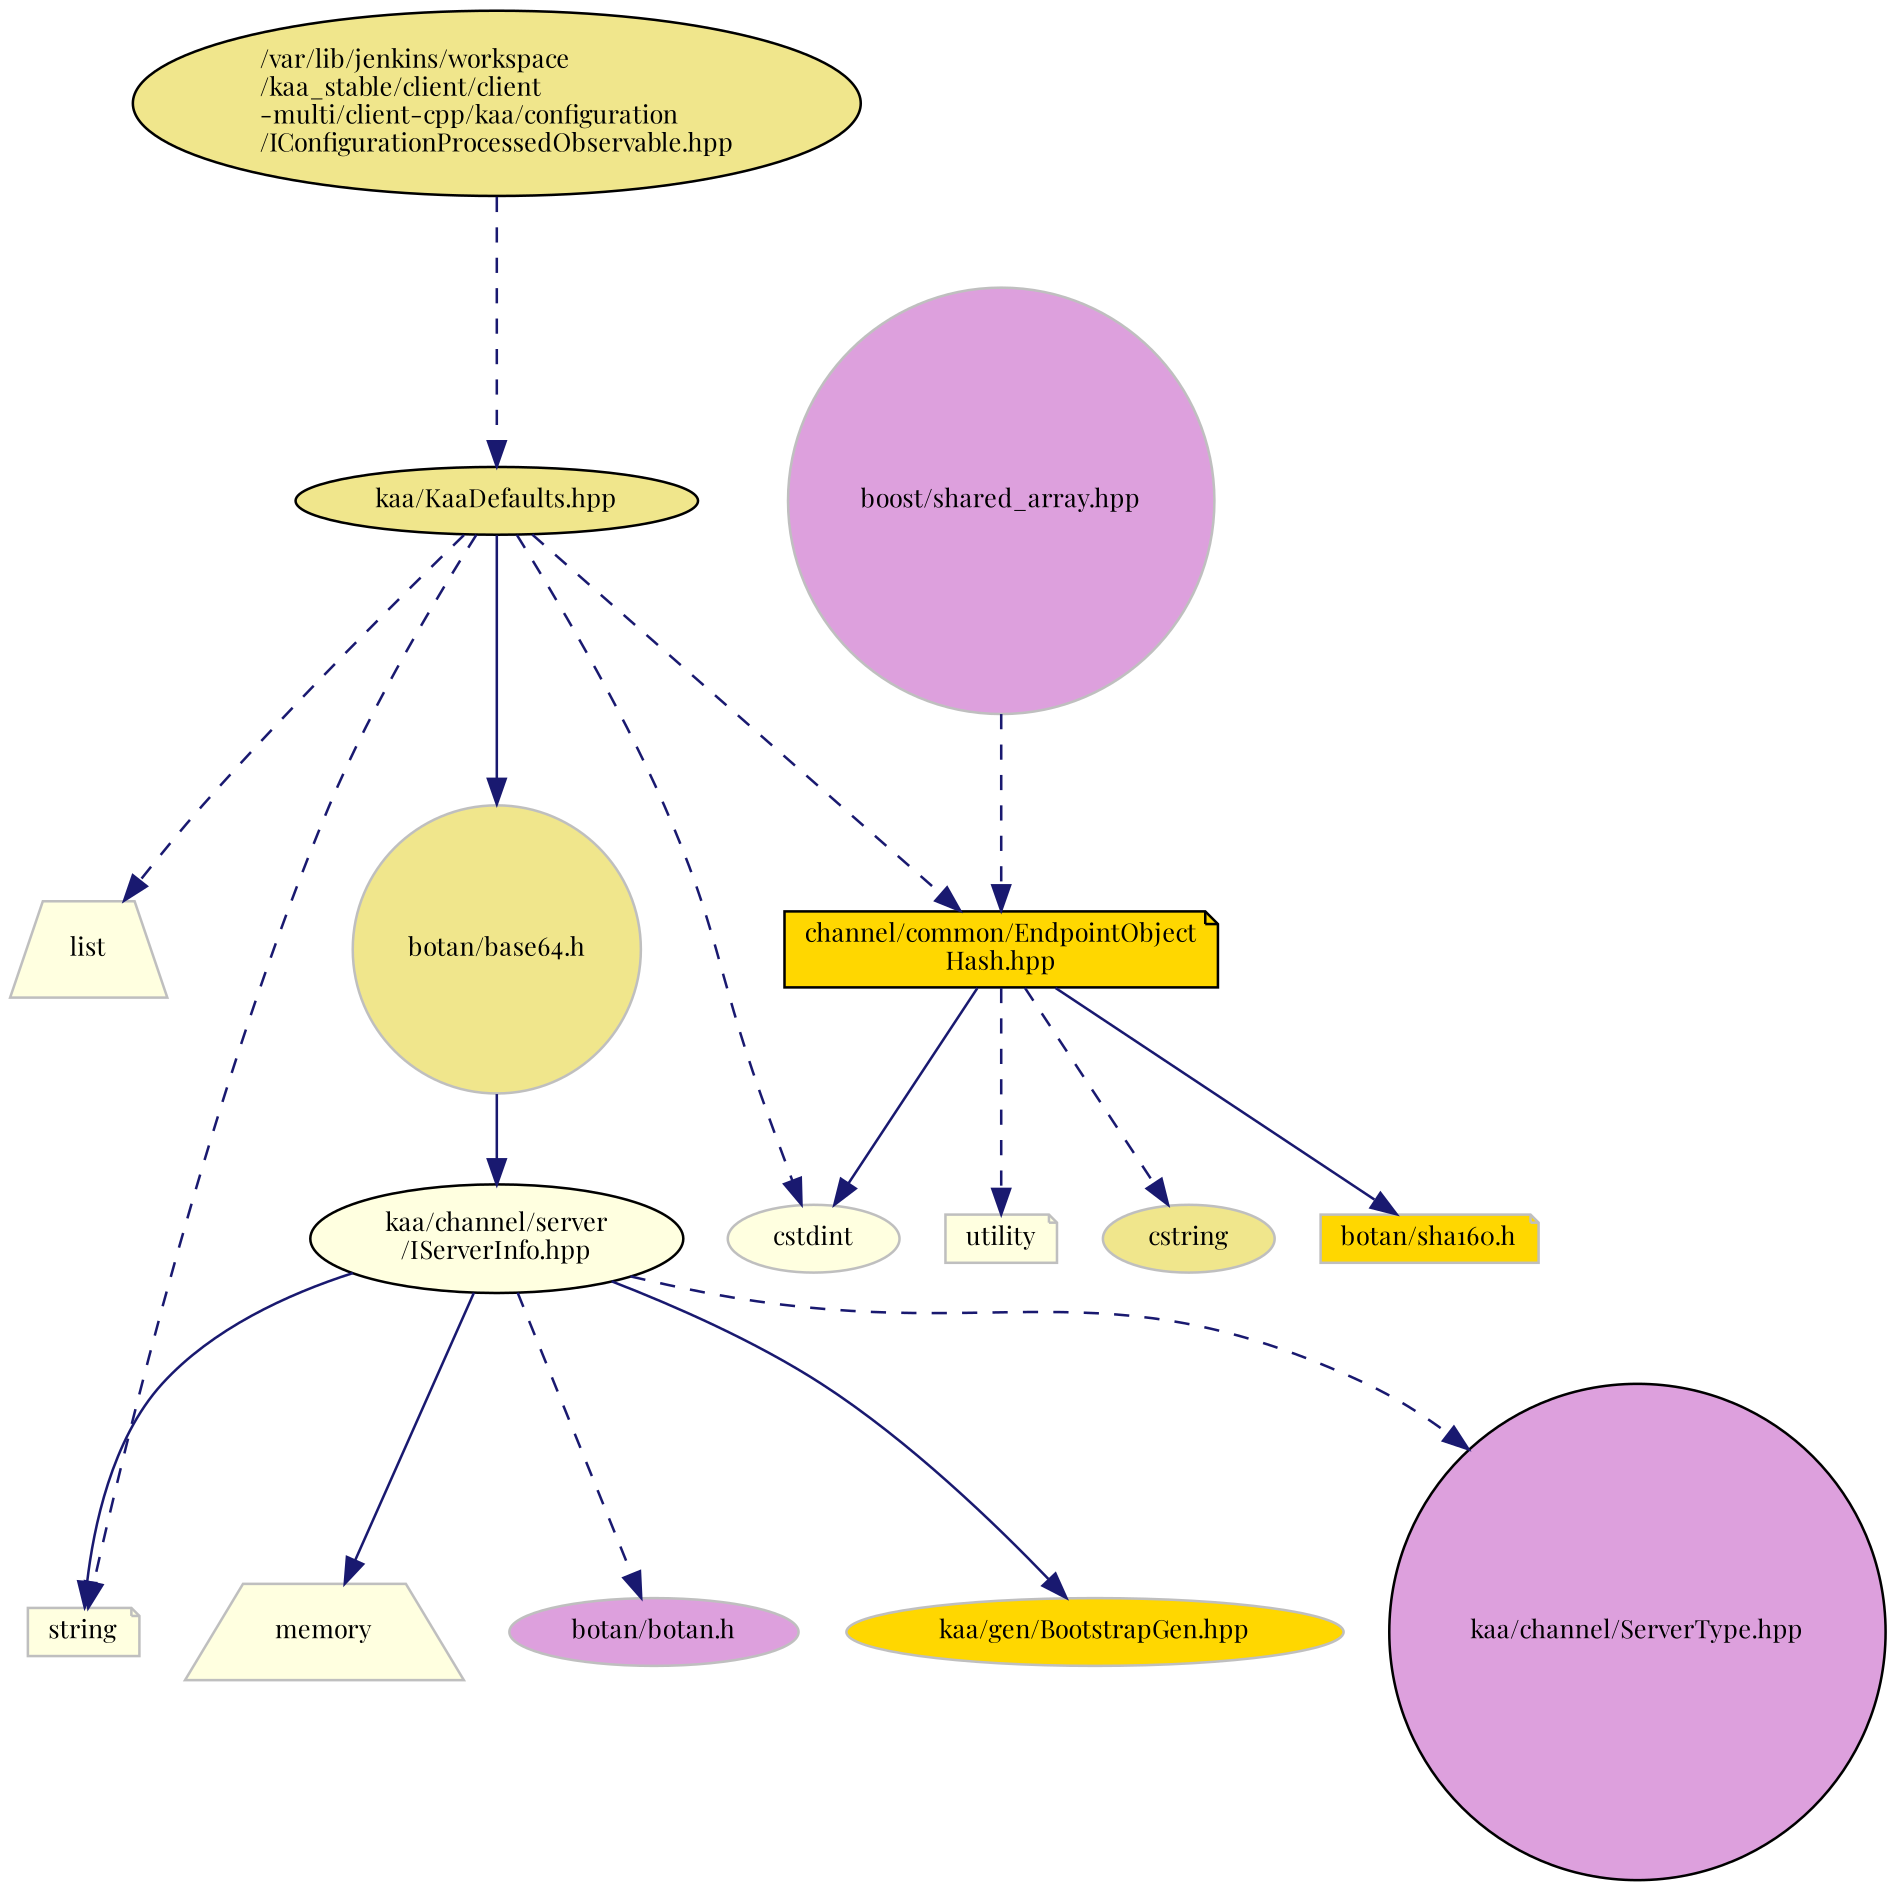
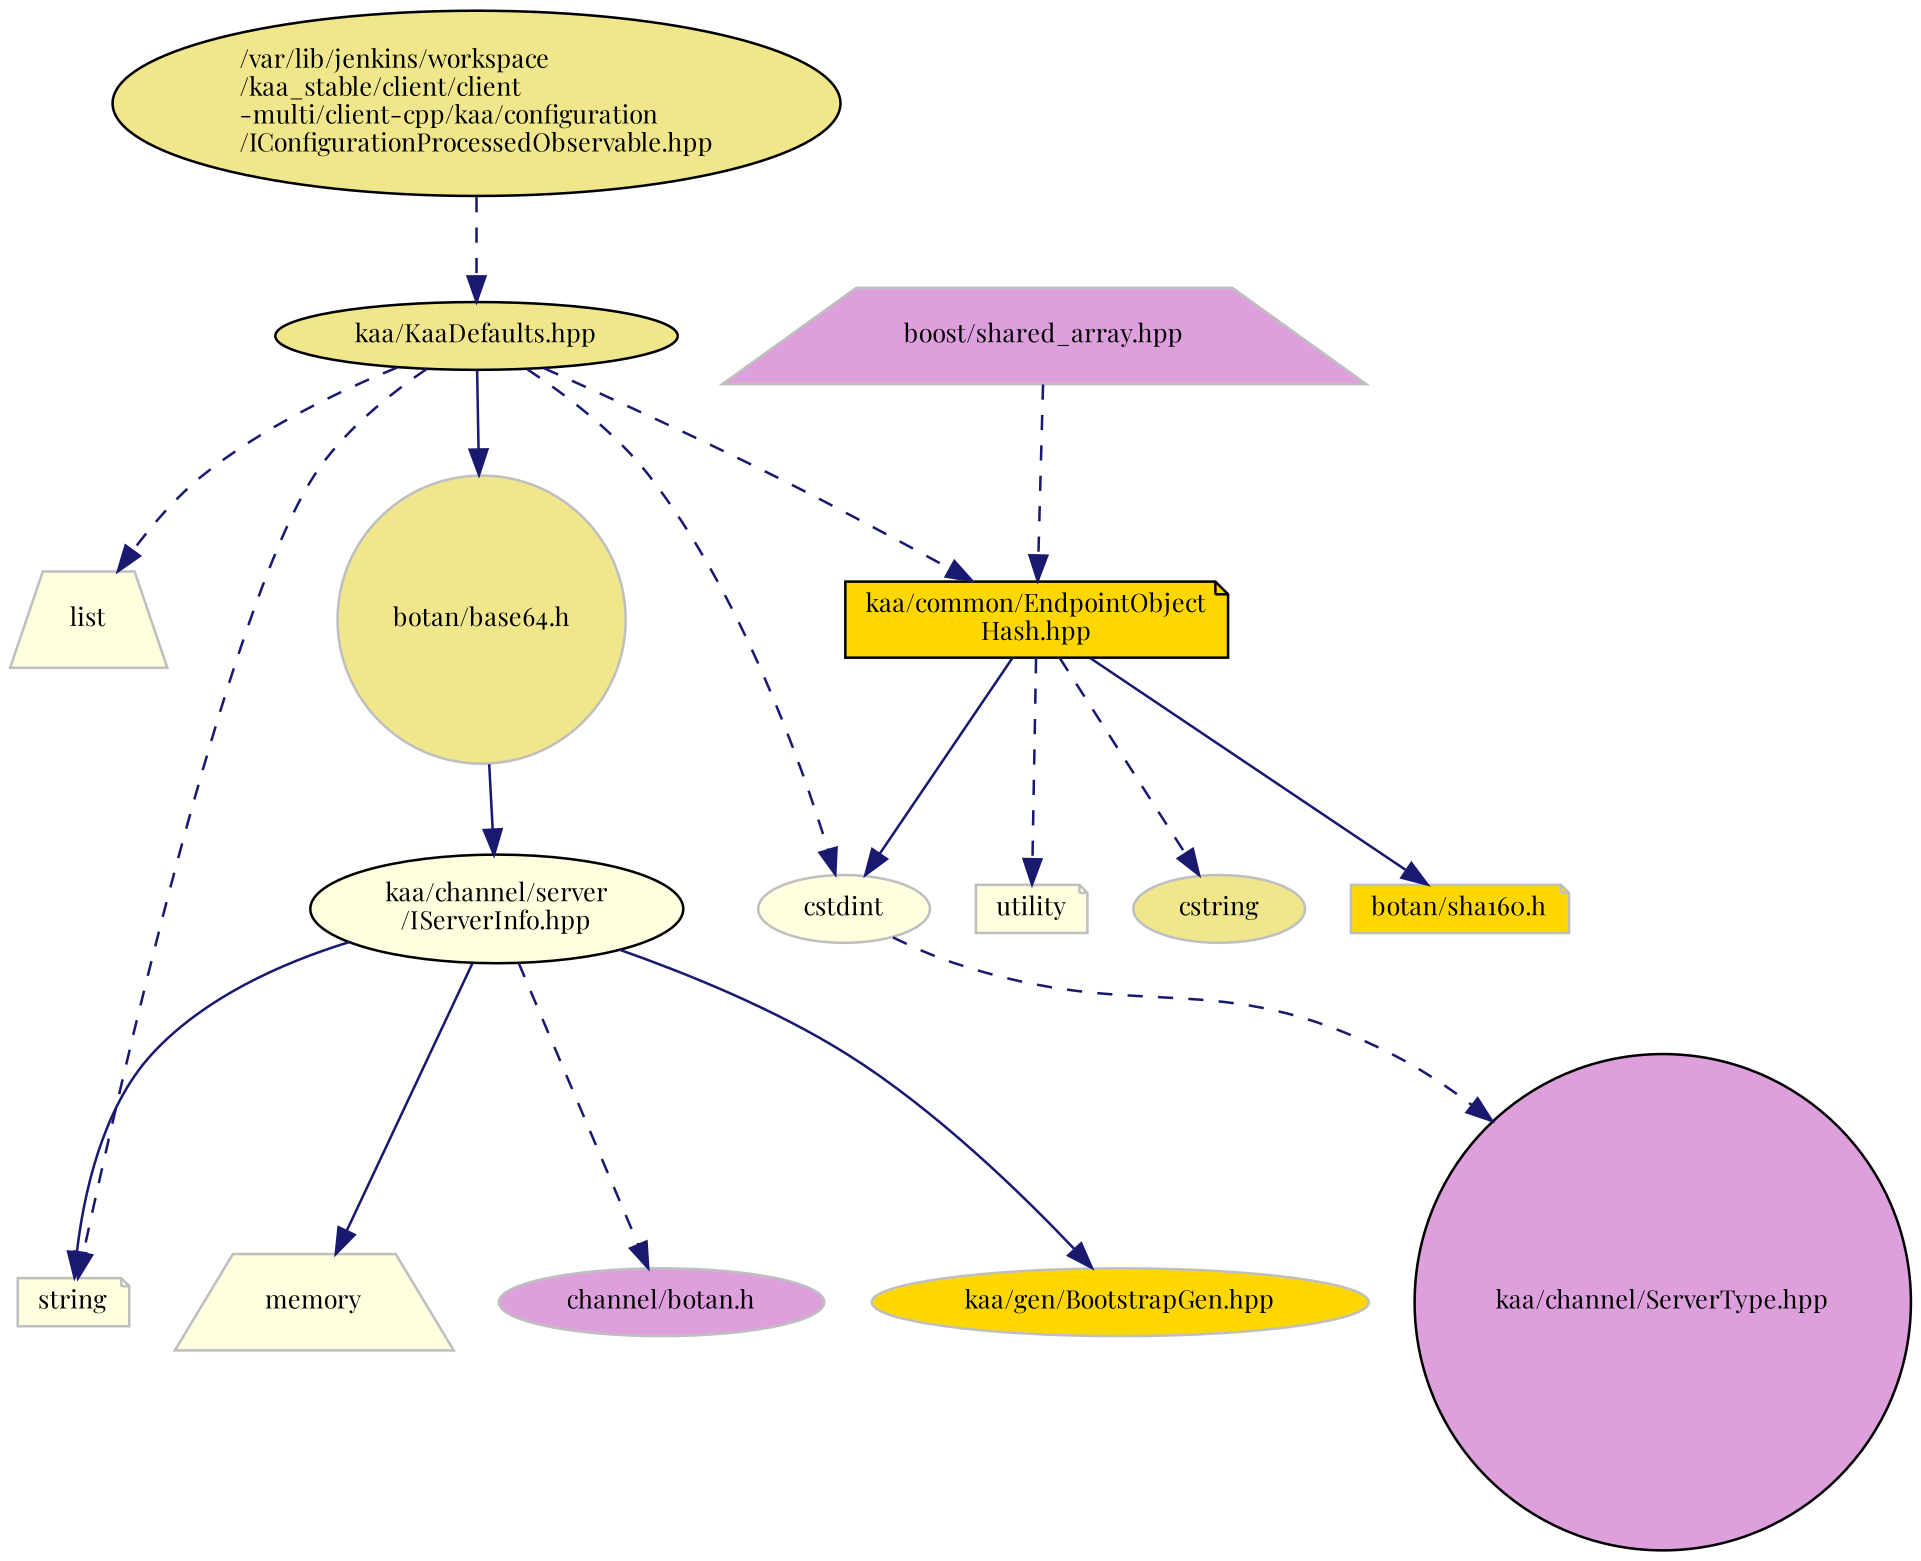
node "boost/shared_array.hpp": shape circle -> trapezium
node "channel/common/EndpointObject Hash.hpp": label "channel/common/EndpointObject Hash.hpp" -> "kaa/common/EndpointObject Hash.hpp"
edge "kaa/channel/server /IServerInfo.hpp" -> "kaa/channel/ServerType.hpp": now "cstdint" -> "kaa/channel/ServerType.hpp"
node "botan/botan.h": label "botan/botan.h" -> "channel/botan.h"
